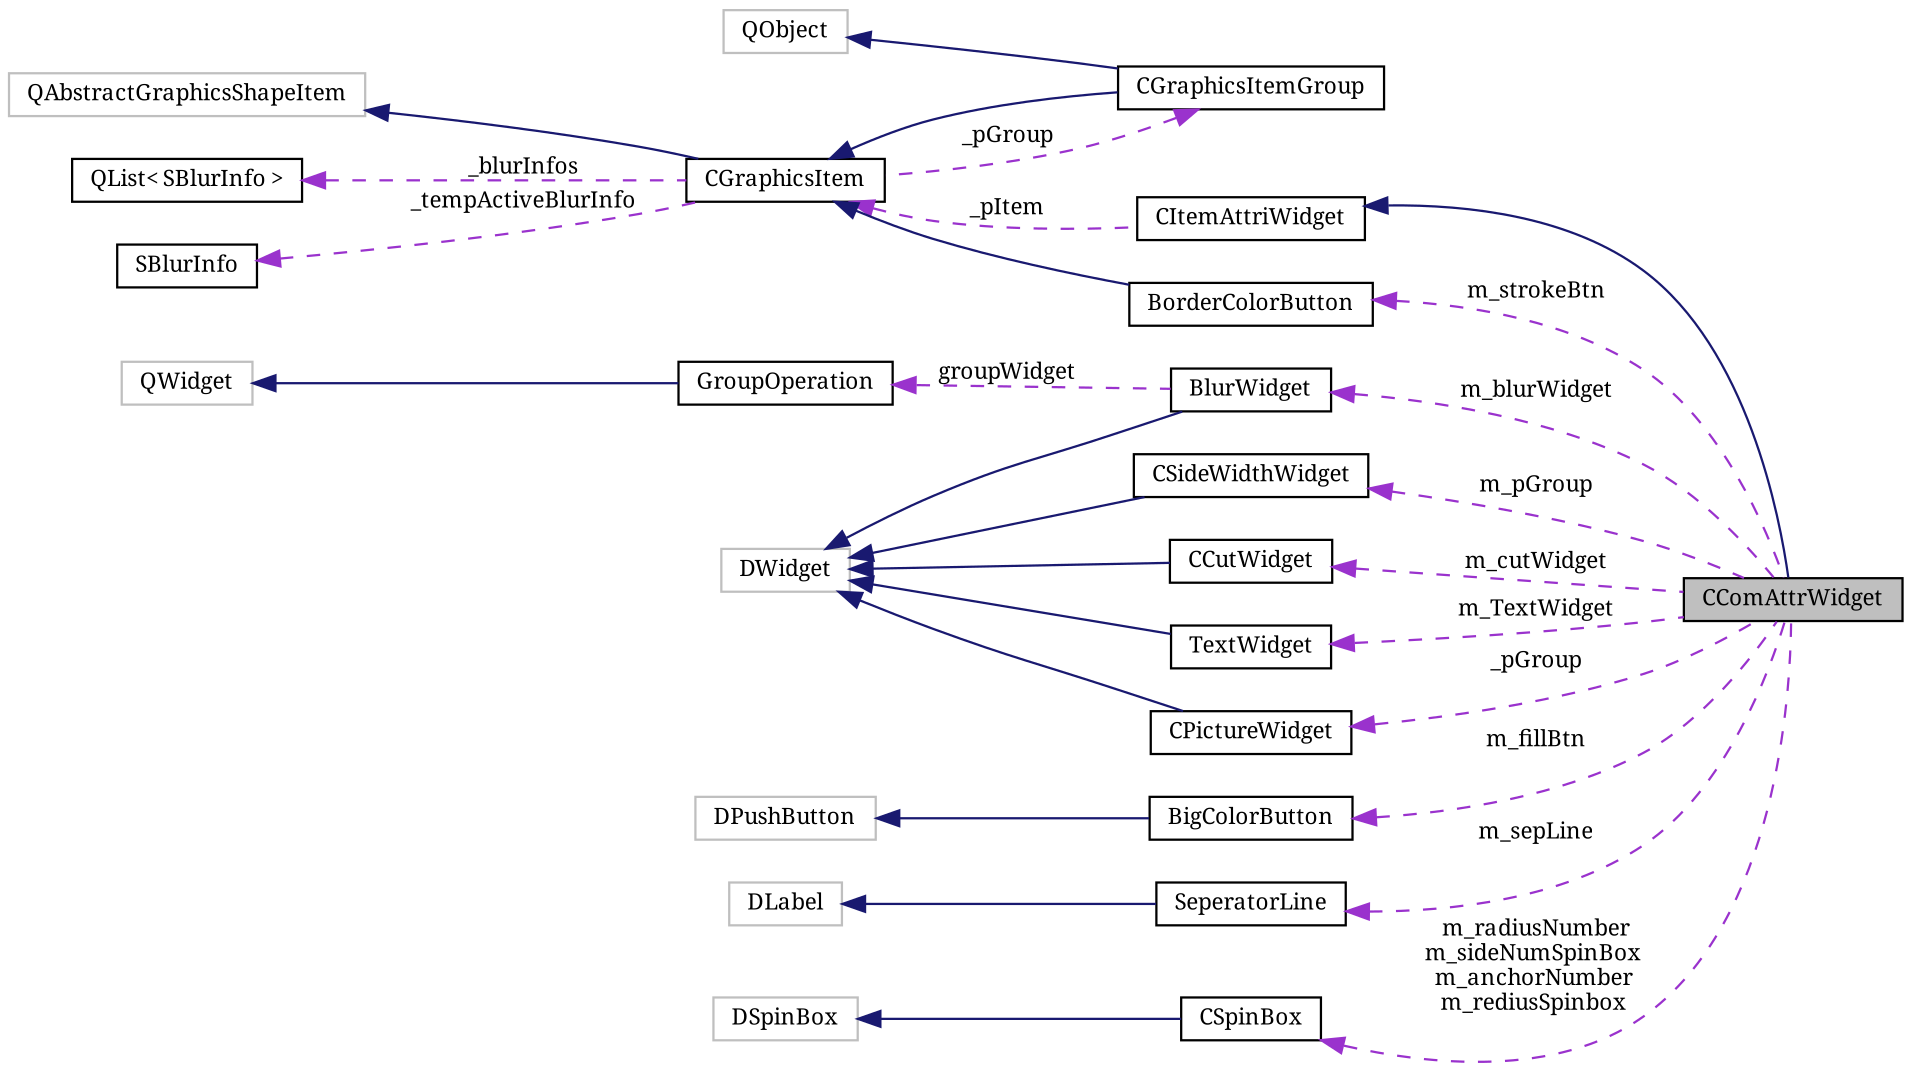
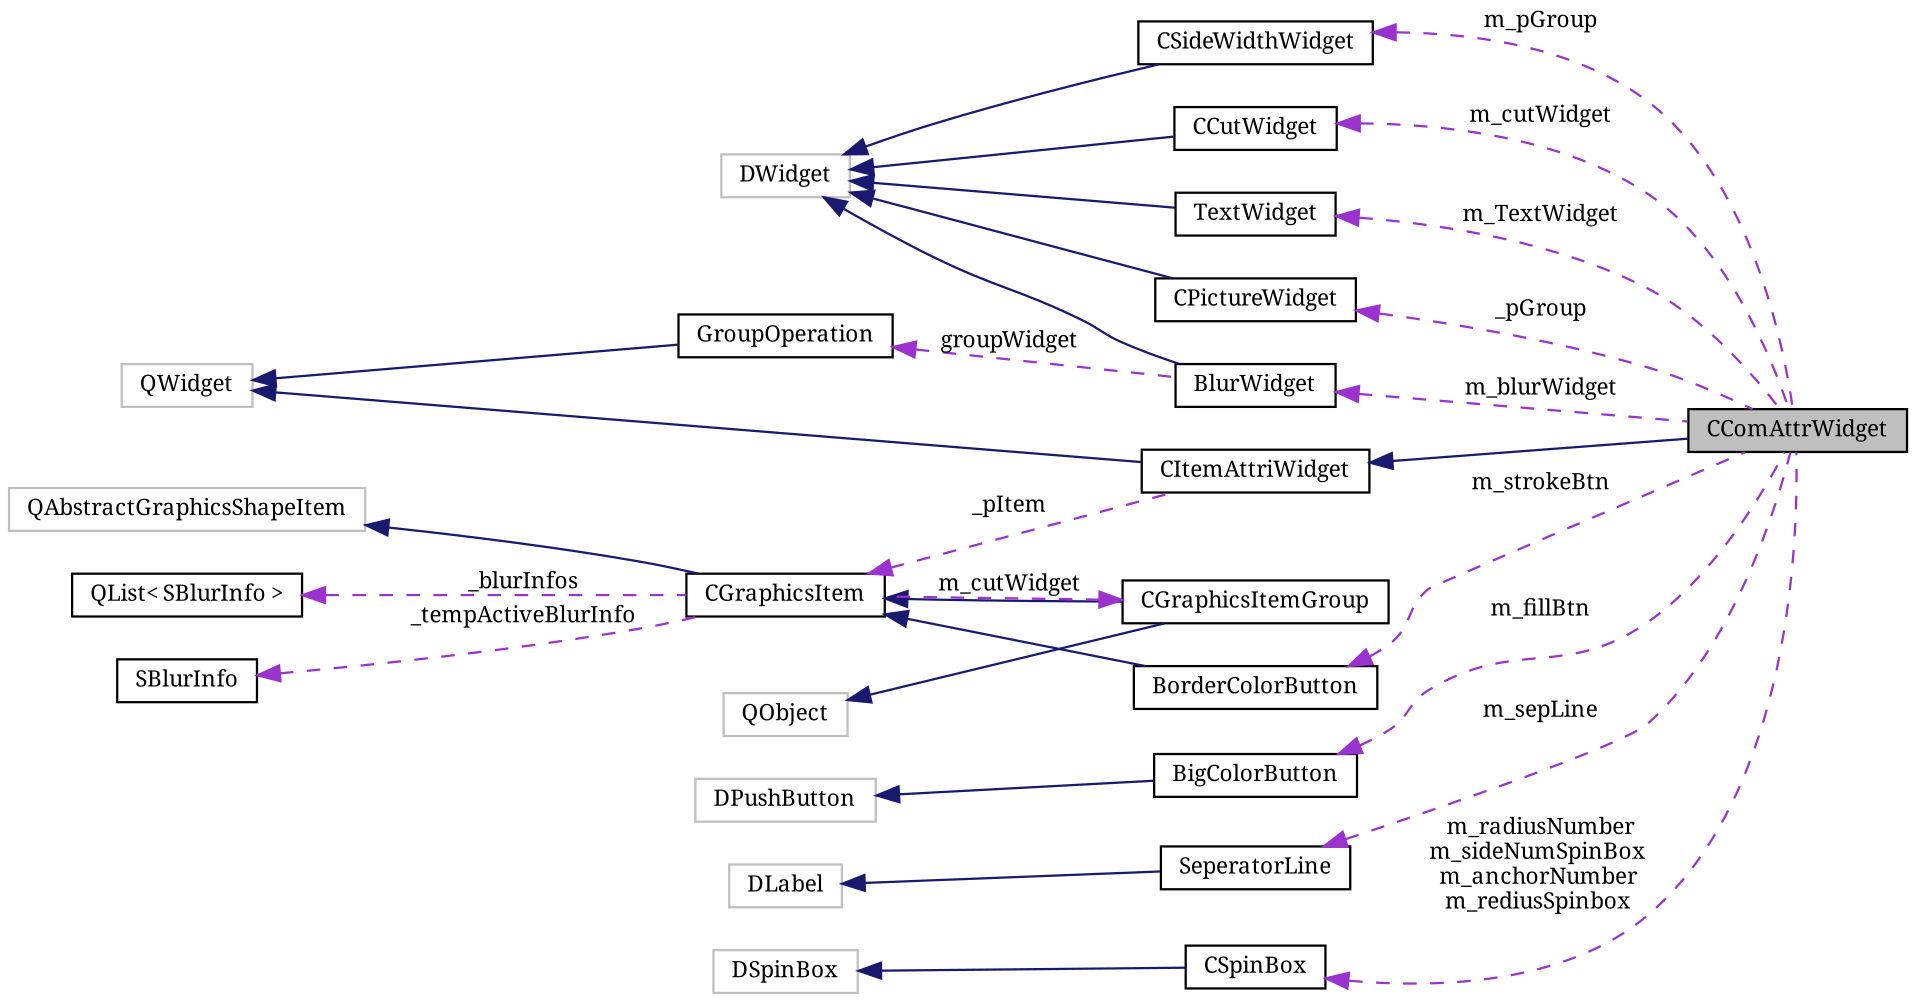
edge "CGraphicsItem" -> "CGraphicsItemGroup": label " _pGroup" -> " m_cutWidget"
edge "CItemAttriWidget" -> "QWidget": added
